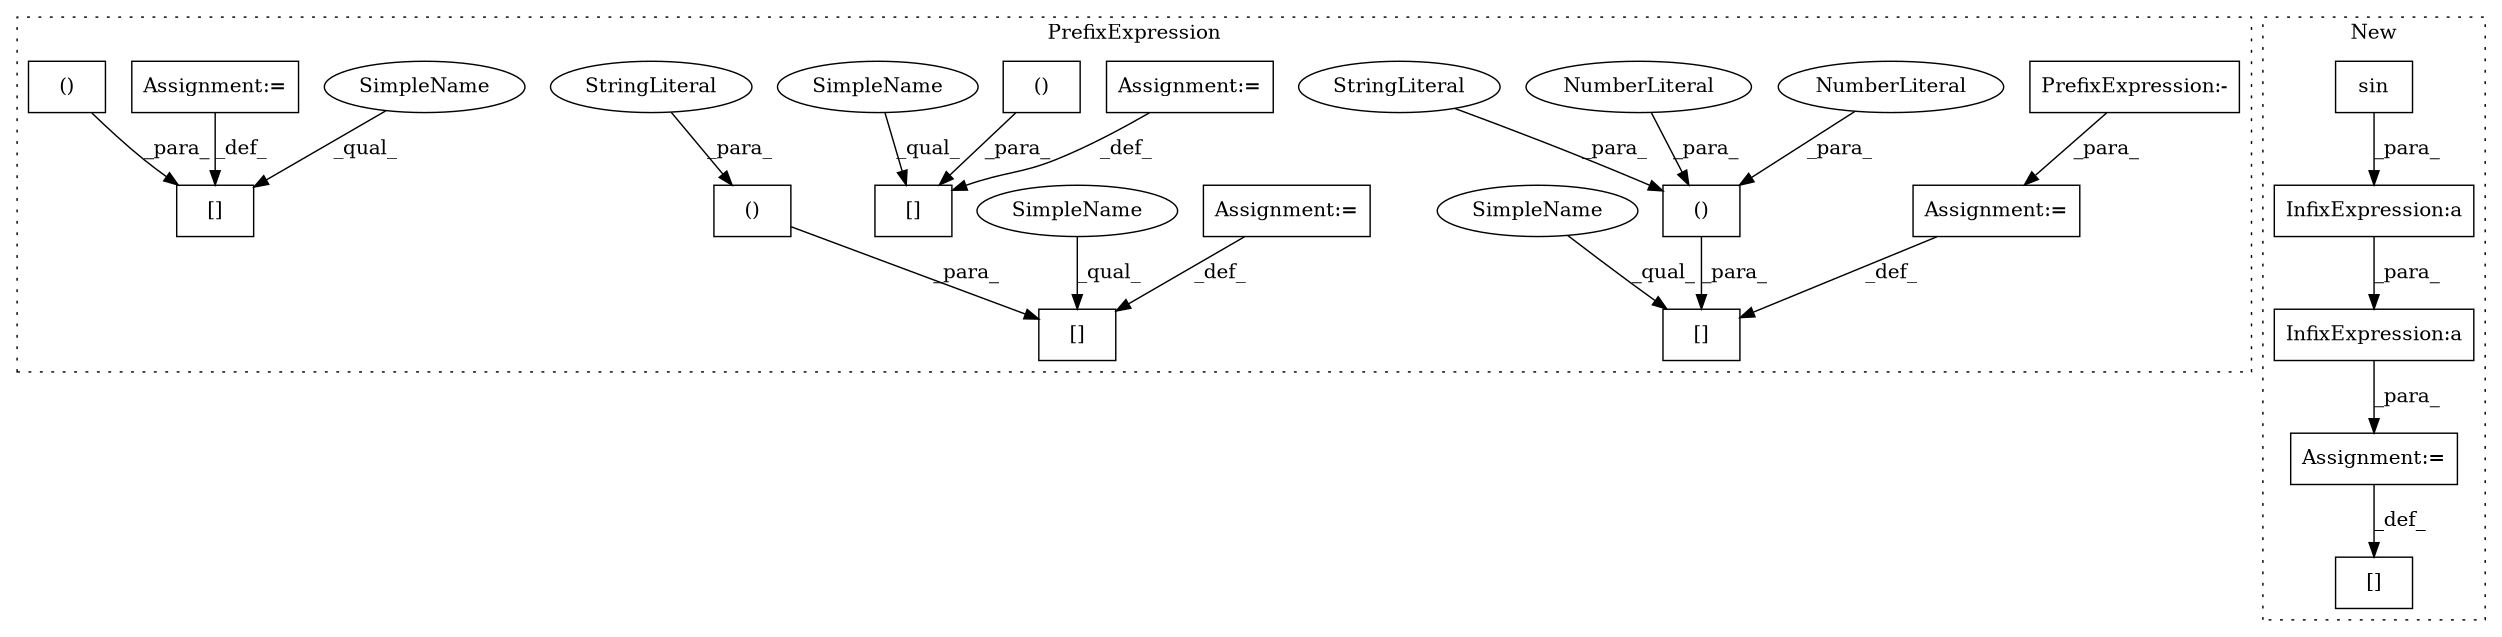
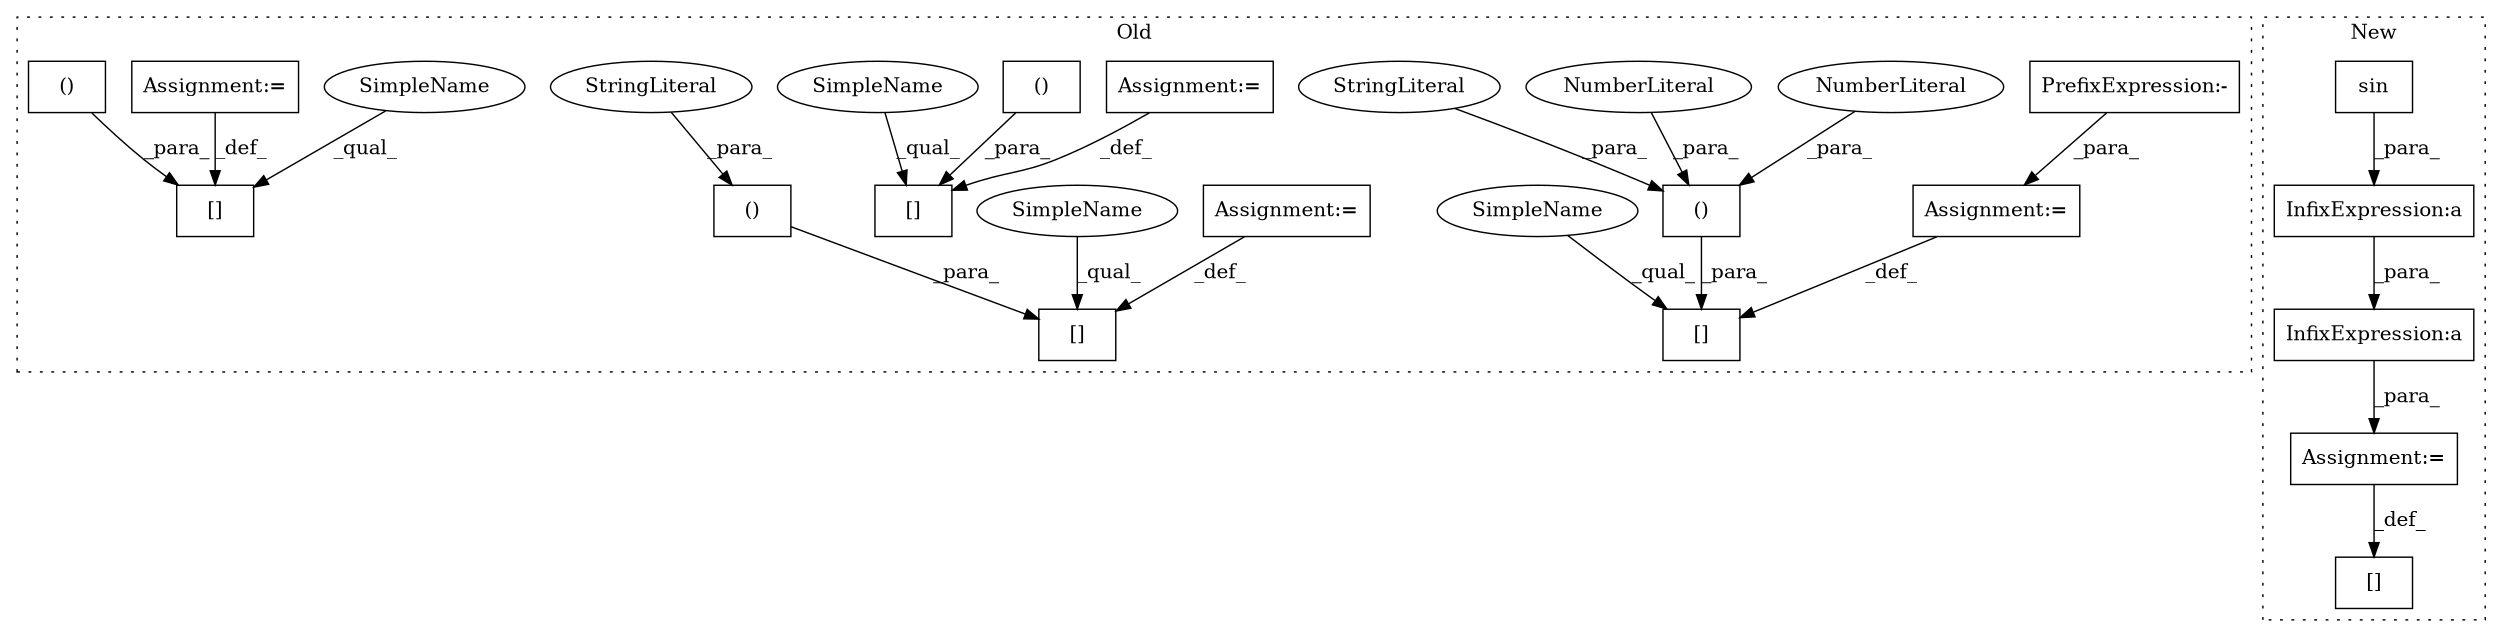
cluster "PrefixExpression": label "PrefixExpression" -> "Old"
